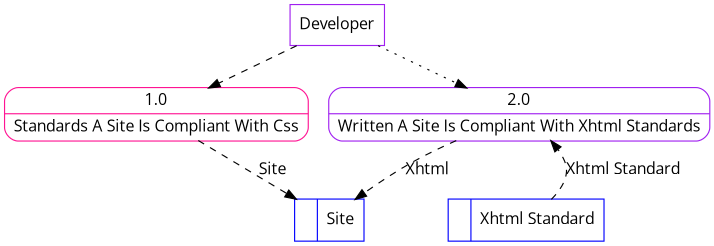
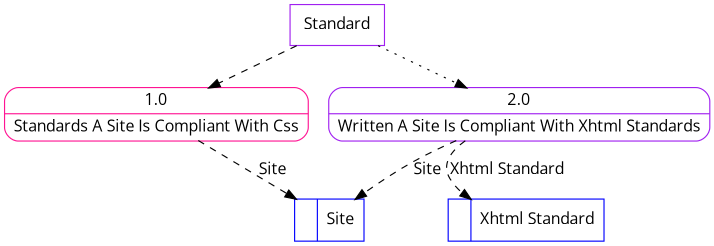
node "Developer": label "Developer" -> "Standard"
edge "2.0" -> "Site": label "Xhtml" -> "Site"
edge "Xhtml Standard" -> "2.0": reversed
